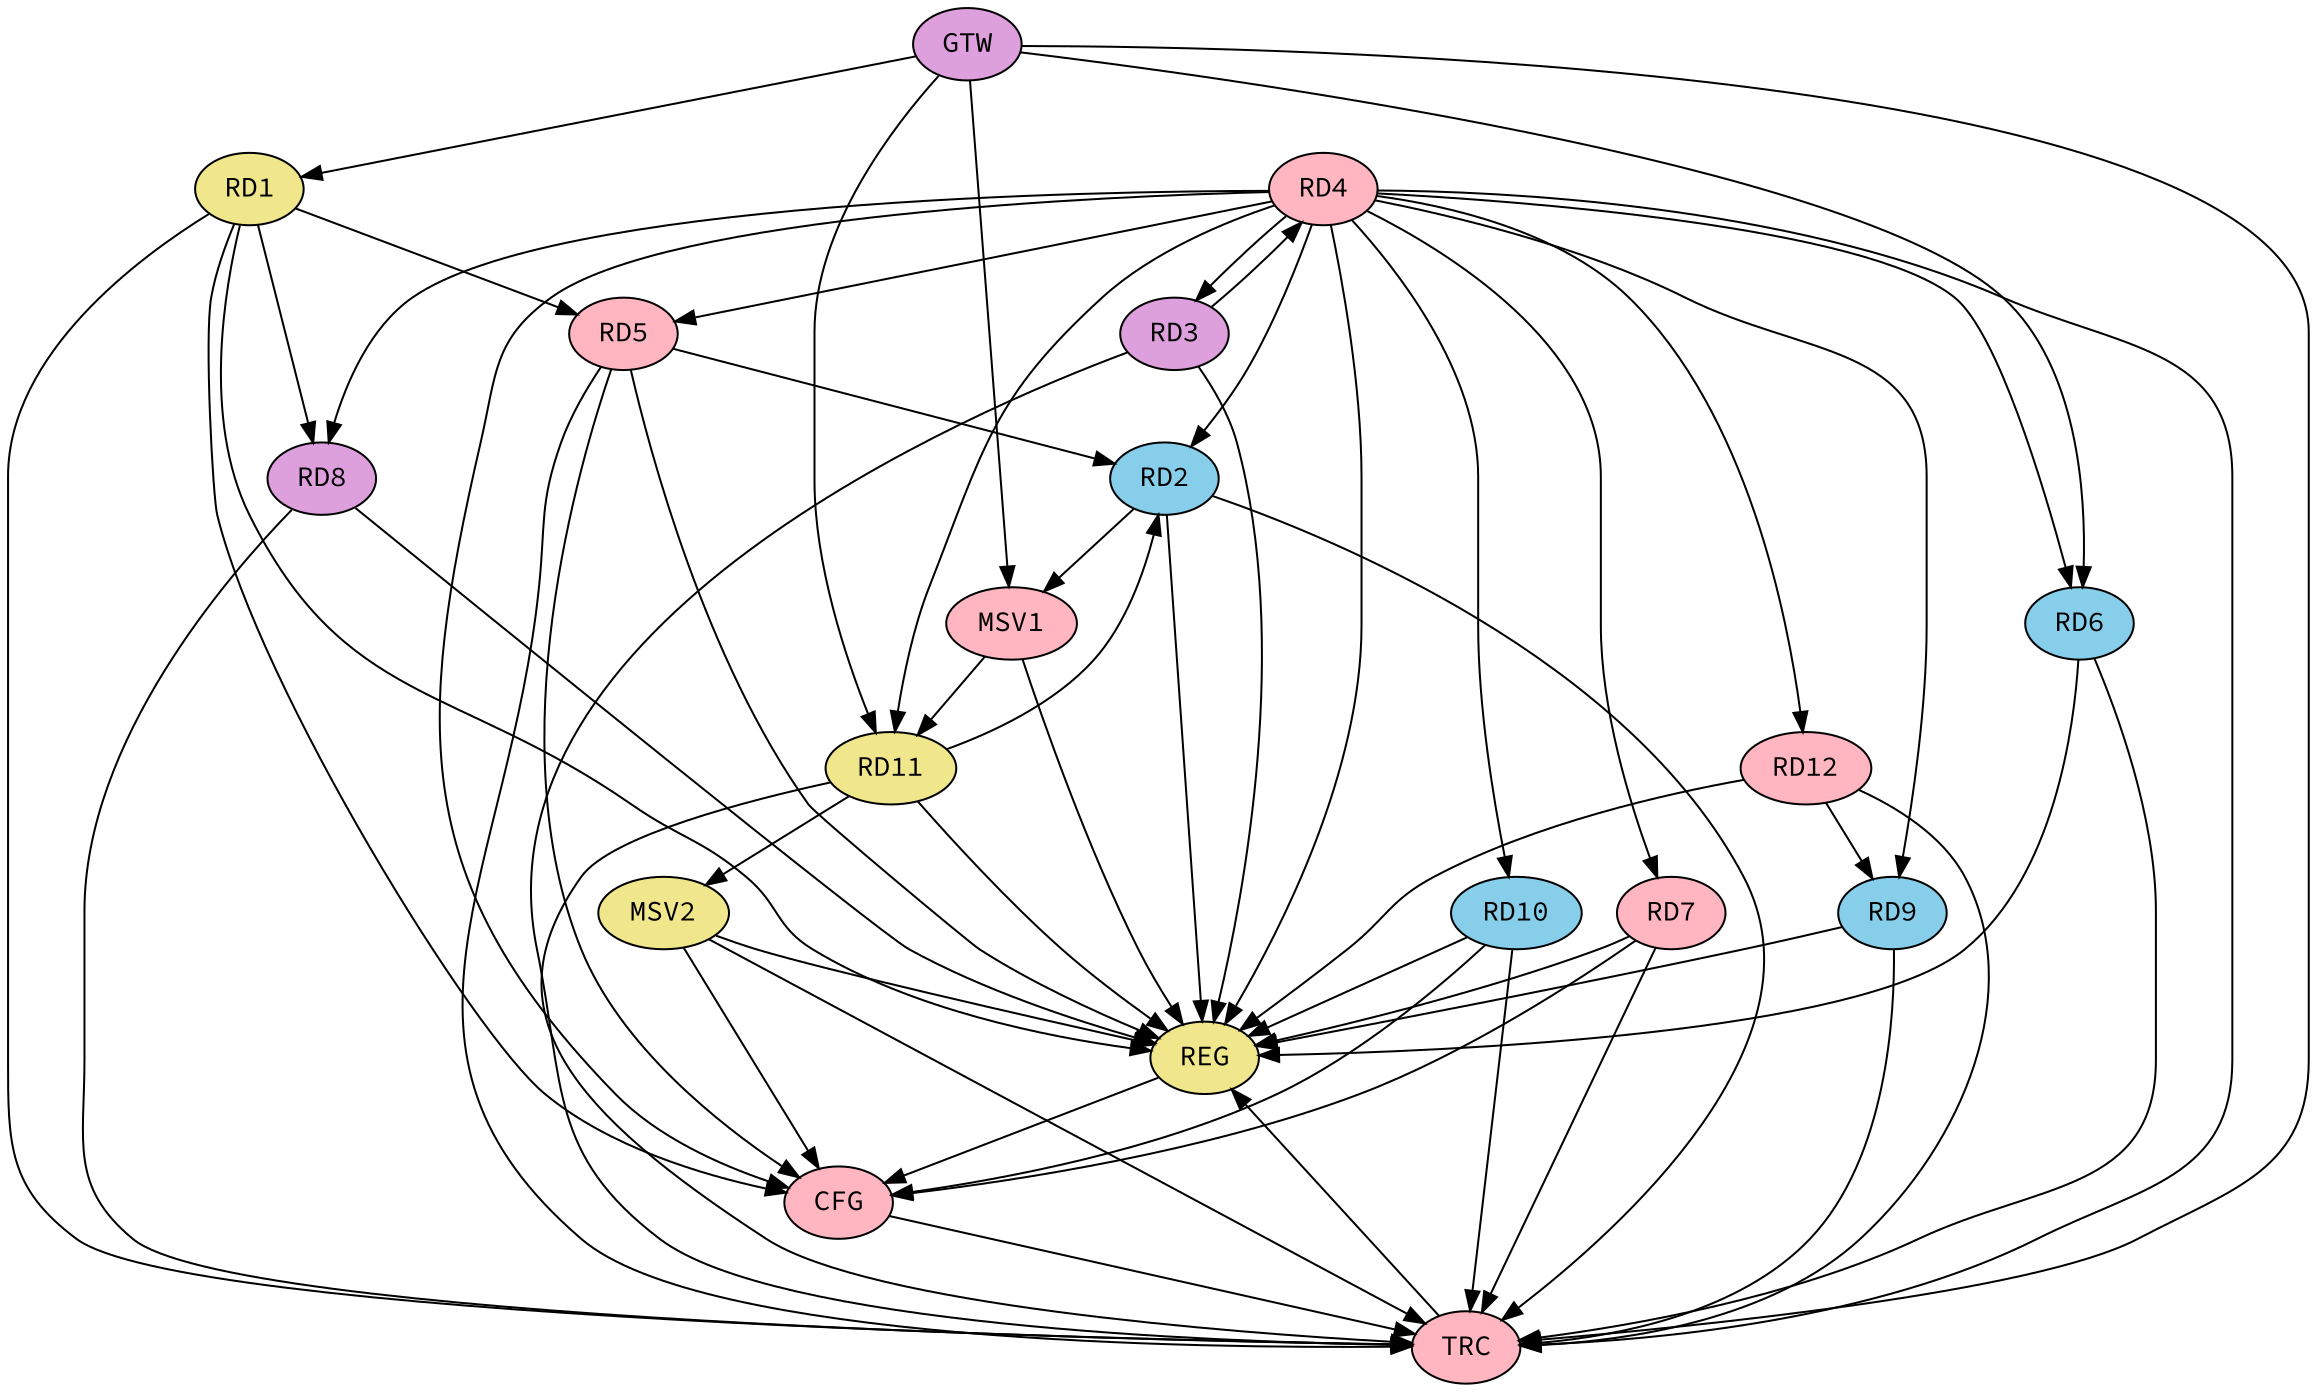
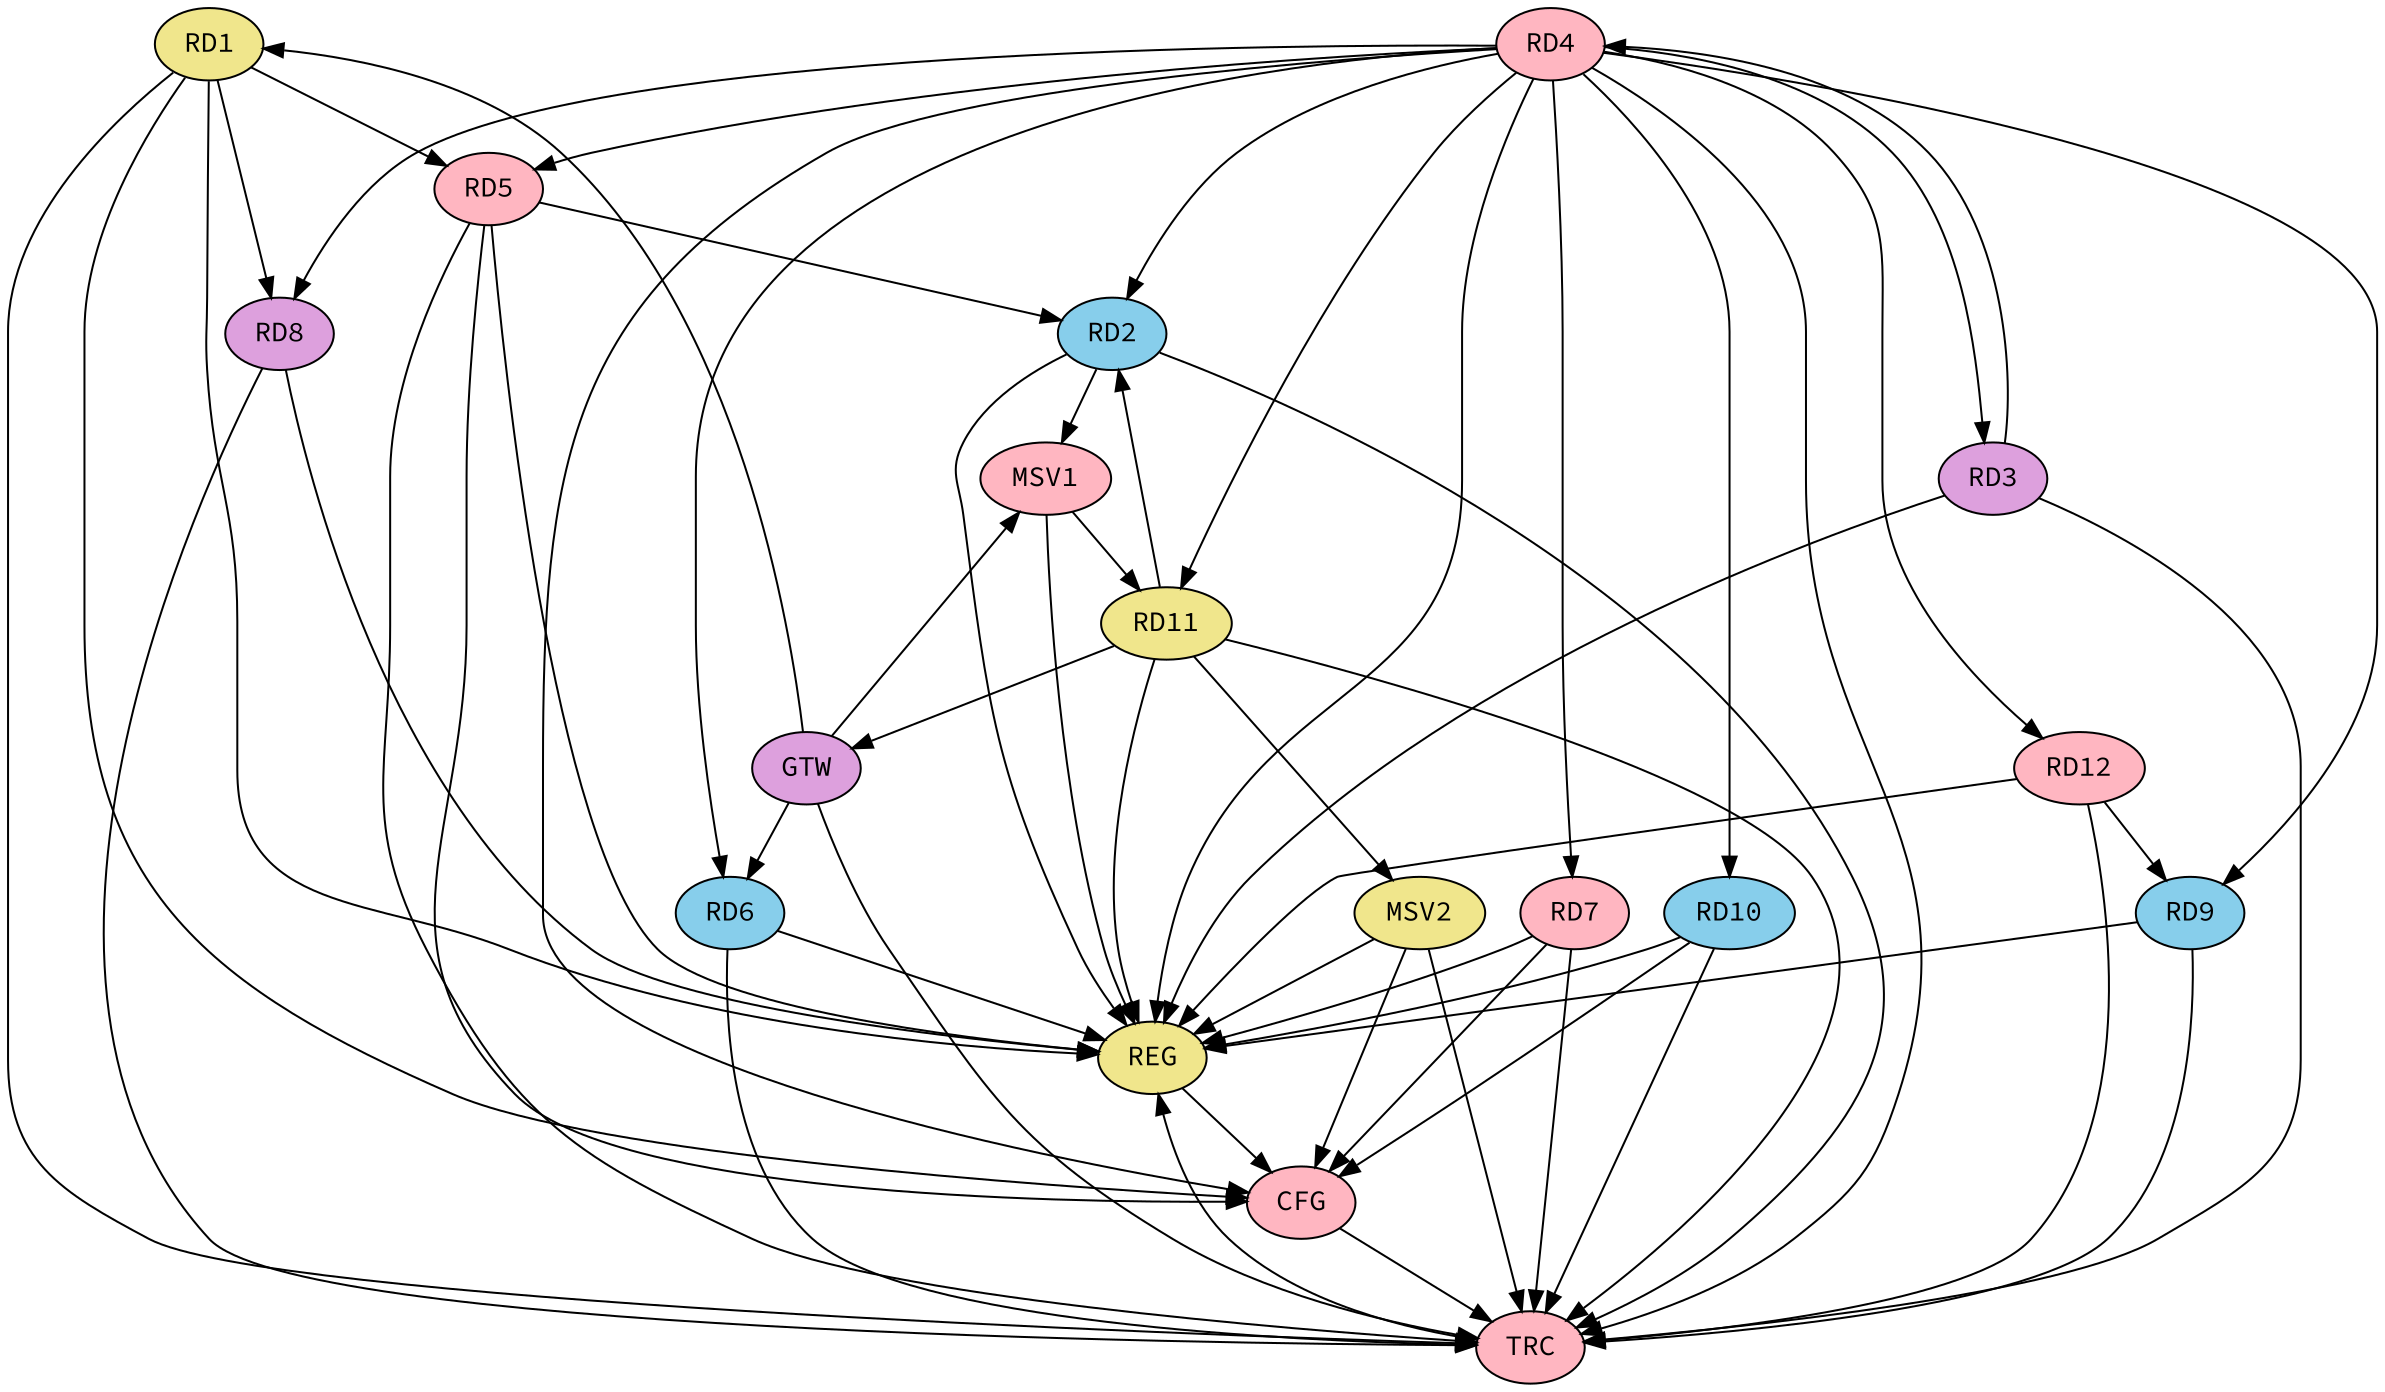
edge "GTW" -> "RD11": reversed
